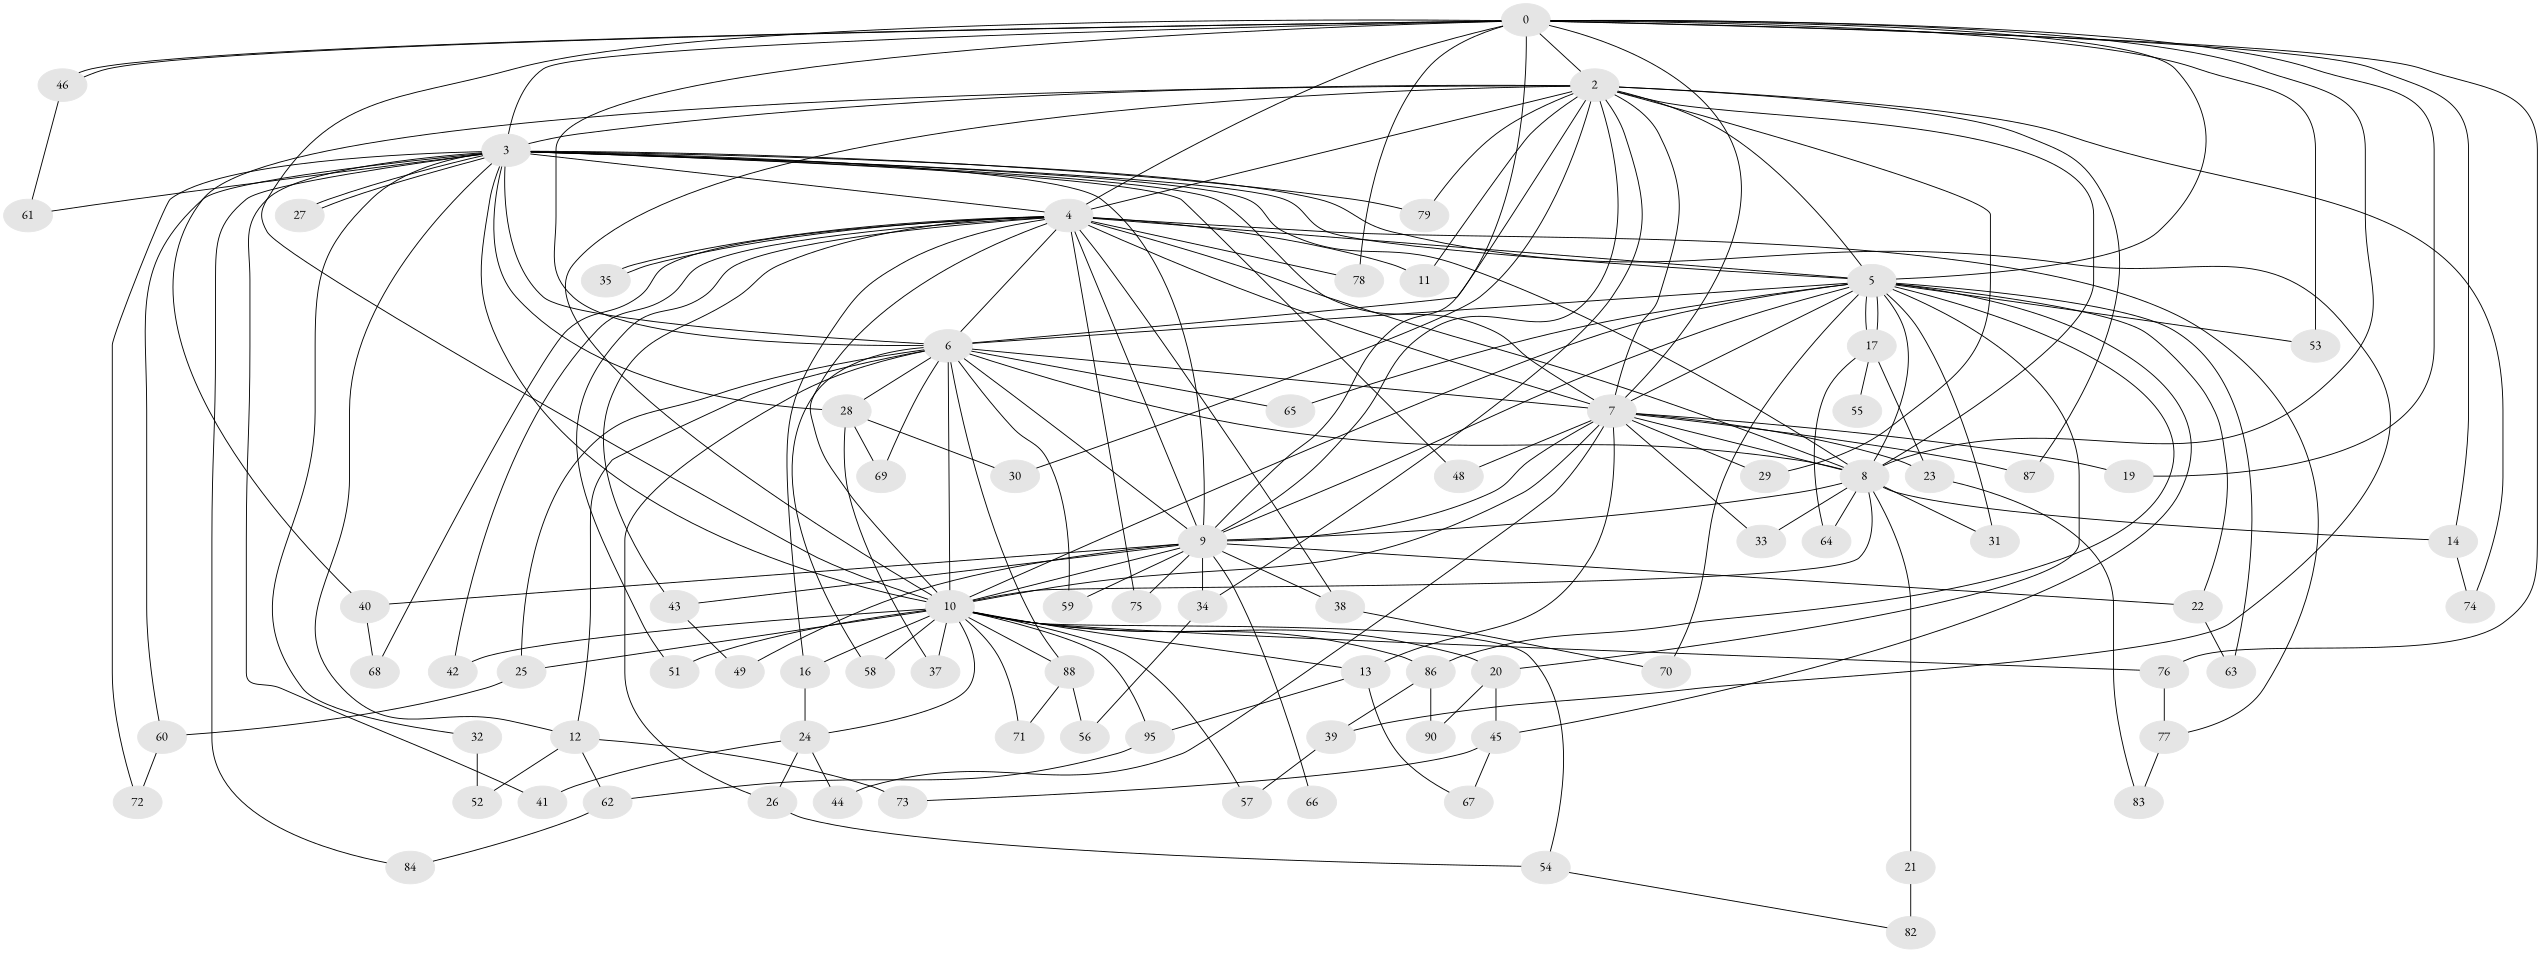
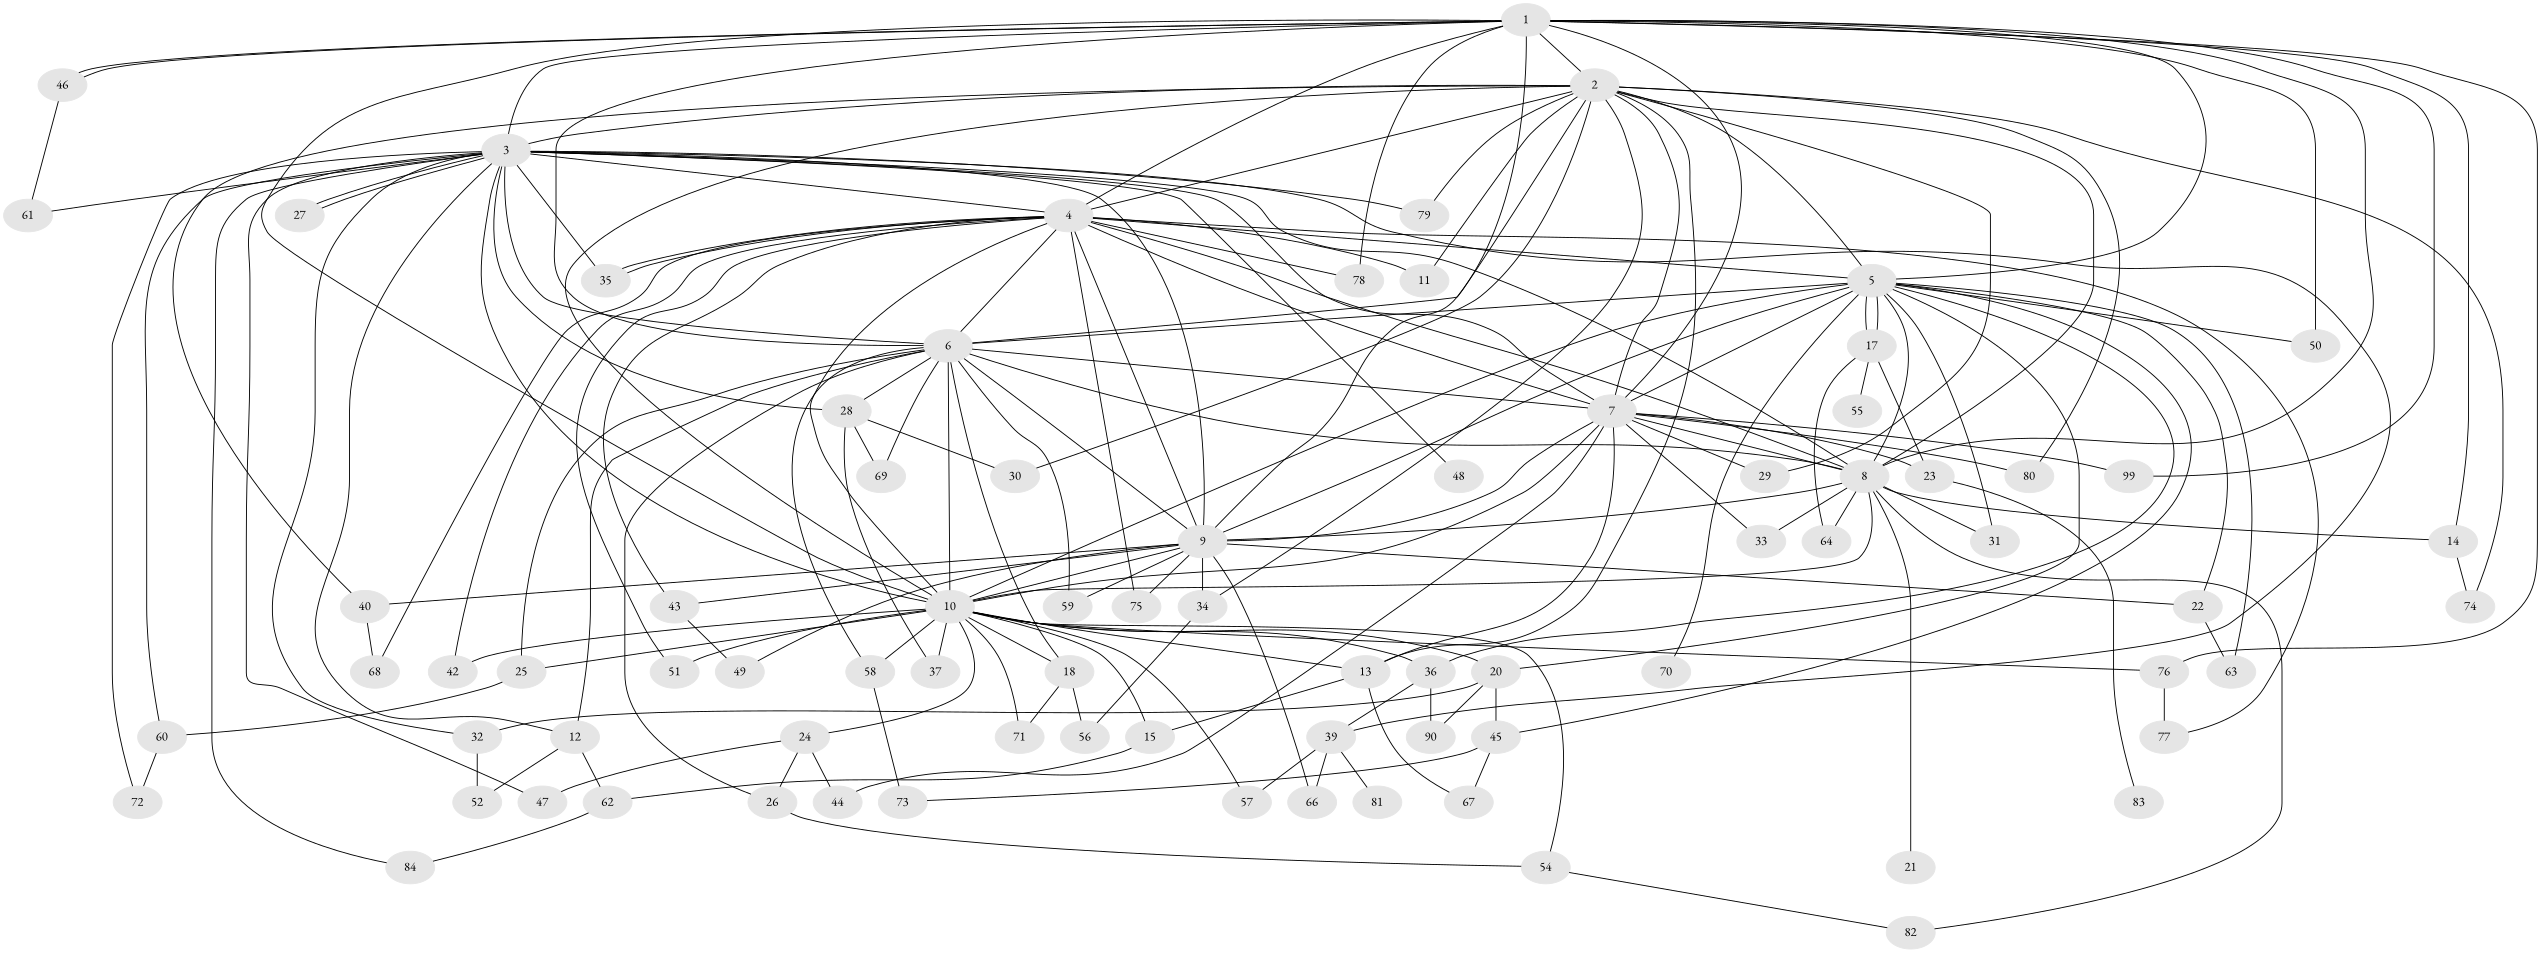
node "0": label "0" -> "1"
edge "3" -- "5": now "3" -- "35"
edge "2" -- "9": now "2" -- "13"
node "53": label "53" -> "50"
node "65": removed
edge "7" -- "48": removed
node "87": label "87" -> "80"
node "19": label "19" -> "99"
node "38": removed
node "16": removed
node "88": label "88" -> "18"
node "86": label "86" -> "36"
edge "20" -- "32": added
node "95": label "95" -> "15"
edge "12" -- "73": now "58" -- "73"
edge "39" -- "66": added
edge "77" -- "83": removed
node "41": label "41" -> "47"
node "81": added
edge "21" -- "82": now "8" -- "82"
